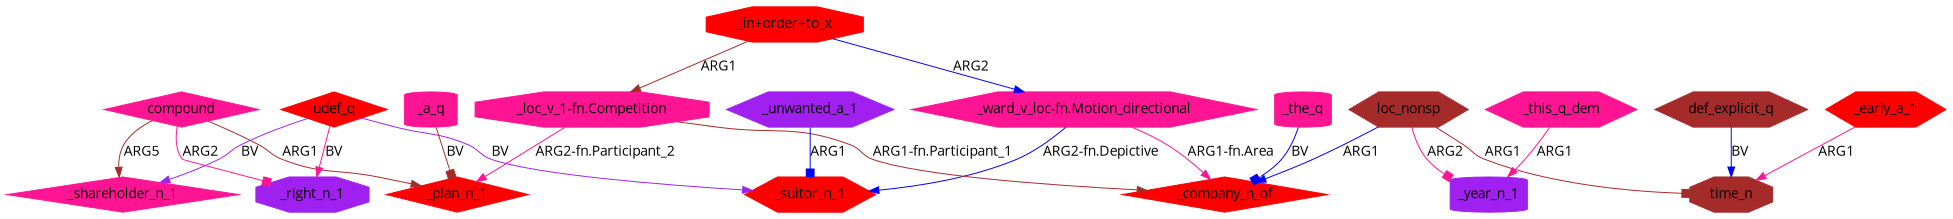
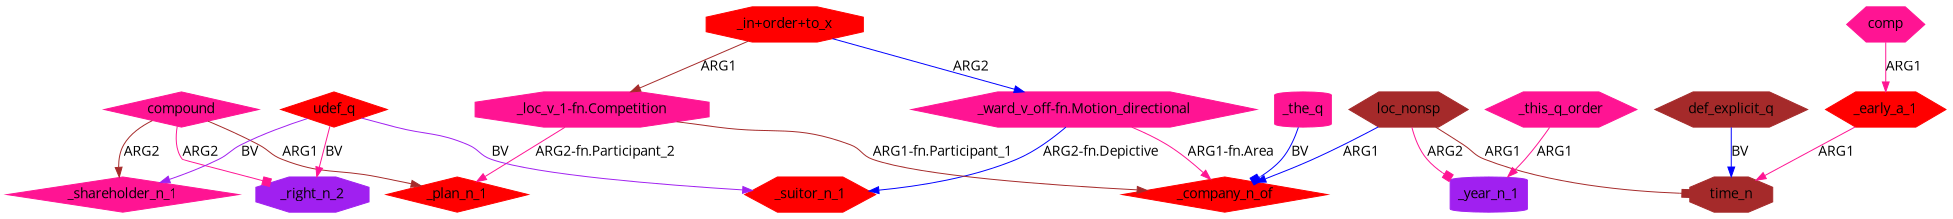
node "comp": added
node "_a_q": removed
node "_unwanted_a_1": removed
node "_ward_v_loc-fn.Motion_directional": label "_ward_v_loc-fn.Motion_directional" -> "_ward_v_off-fn.Motion_directional"
node "_this_q_dem": label "_this_q_dem" -> "_this_q_order"
edge "compound" -> "_shareholder_n_1": label "ARG5" -> "ARG2"
node "_right_n_1": label "_right_n_1" -> "_right_n_2"
